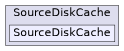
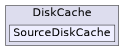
cluster "SourceDiskCache": label "SourceDiskCache" -> "DiskCache"
